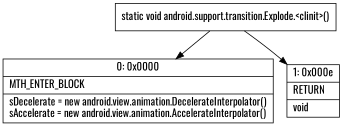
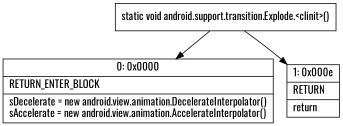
node "0: 0x0000": text "MTH_ENTER_BLOCK" -> "RETURN_ENTER_BLOCK"
node "1: 0x000e": text "void" -> "return"
